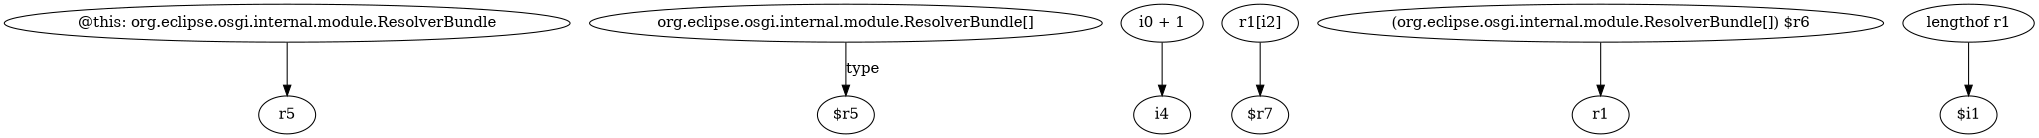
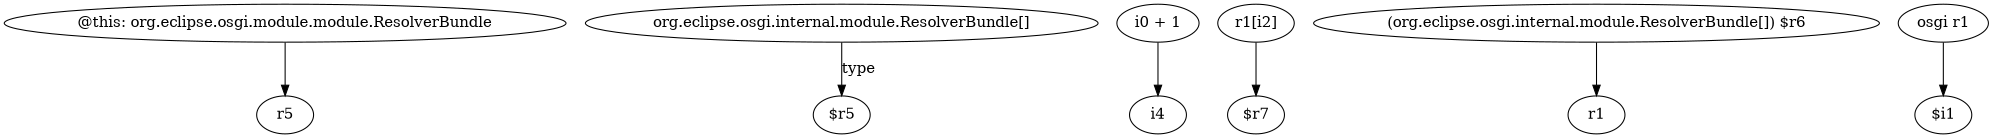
node "@this: org.eclipse.osgi.internal.module.ResolverBundle": label "@this: org.eclipse.osgi.internal.module.ResolverBundle" -> "@this: org.eclipse.osgi.module.module.ResolverBundle"
node "lengthof r1": label "lengthof r1" -> "osgi r1"
